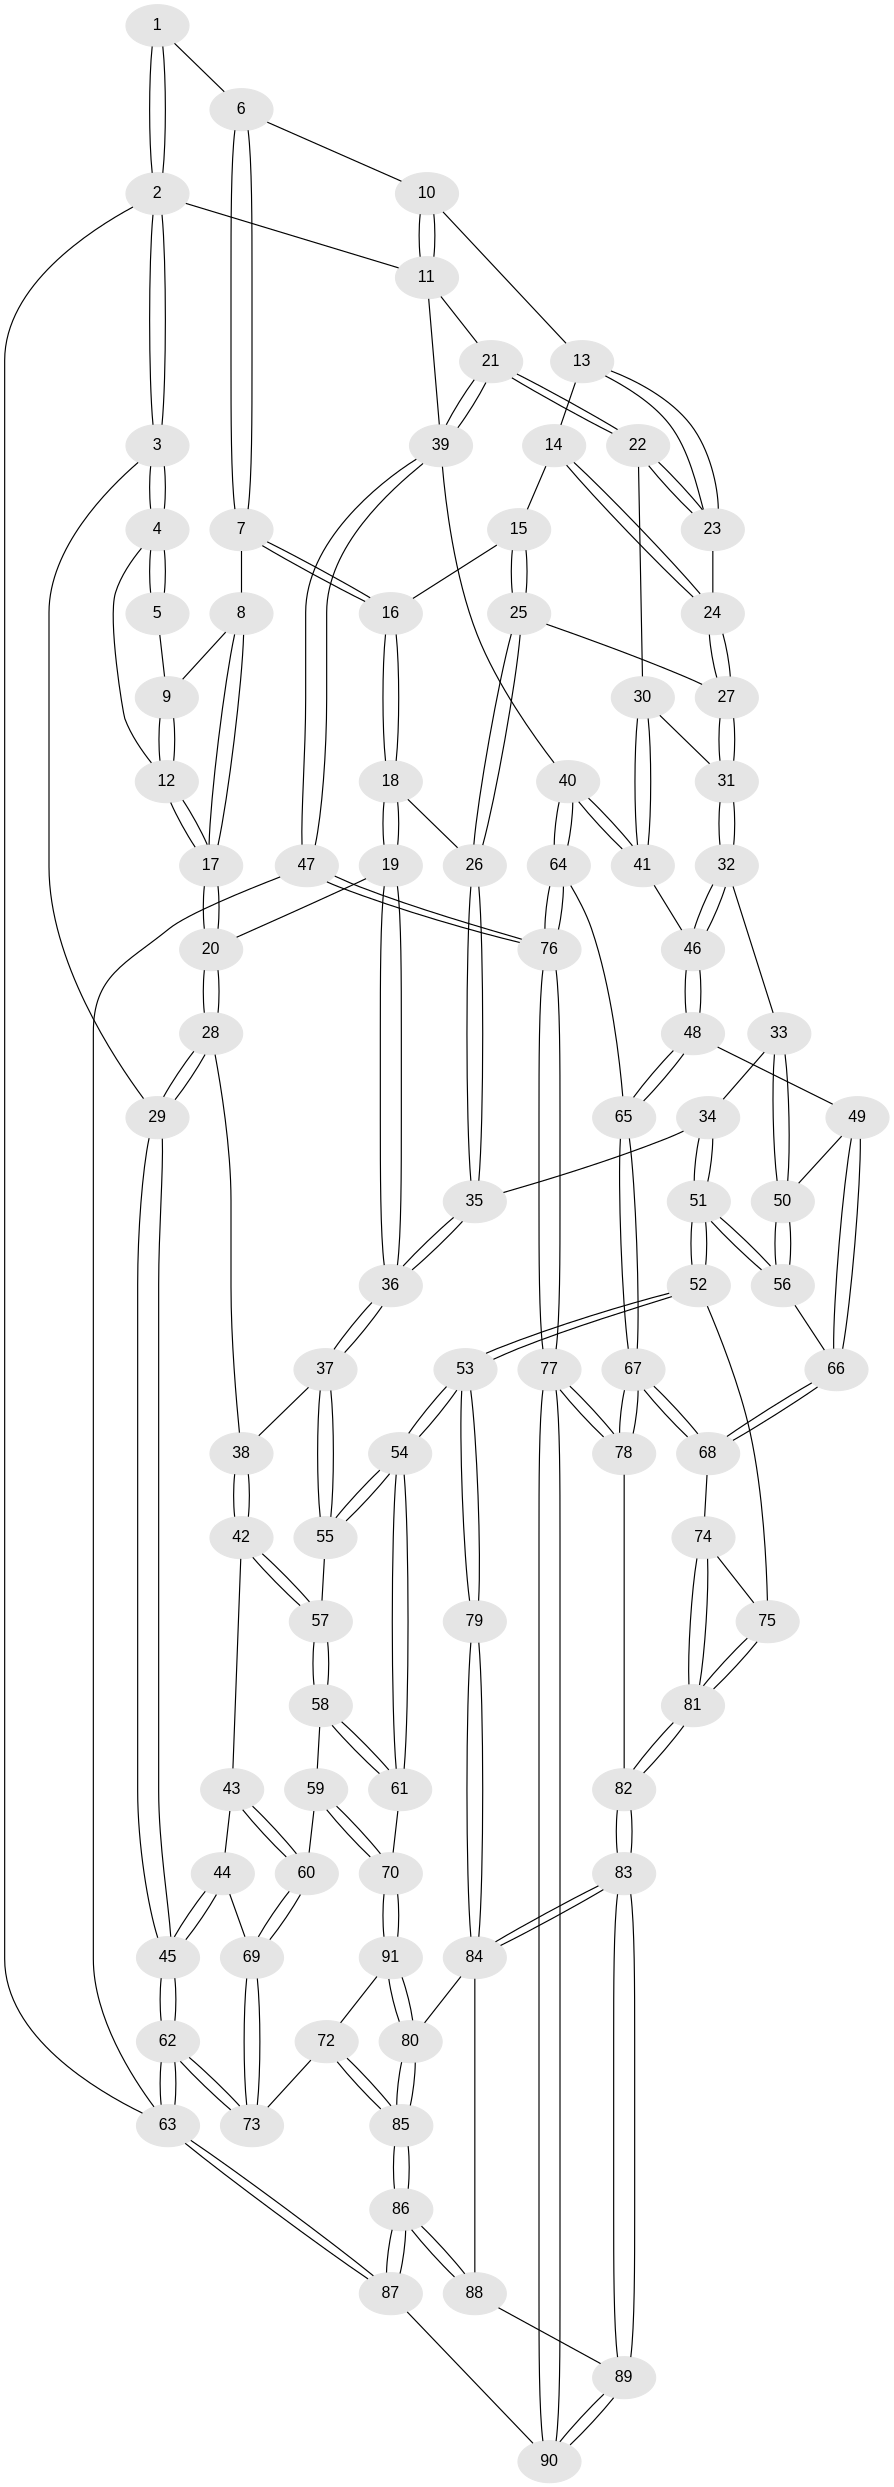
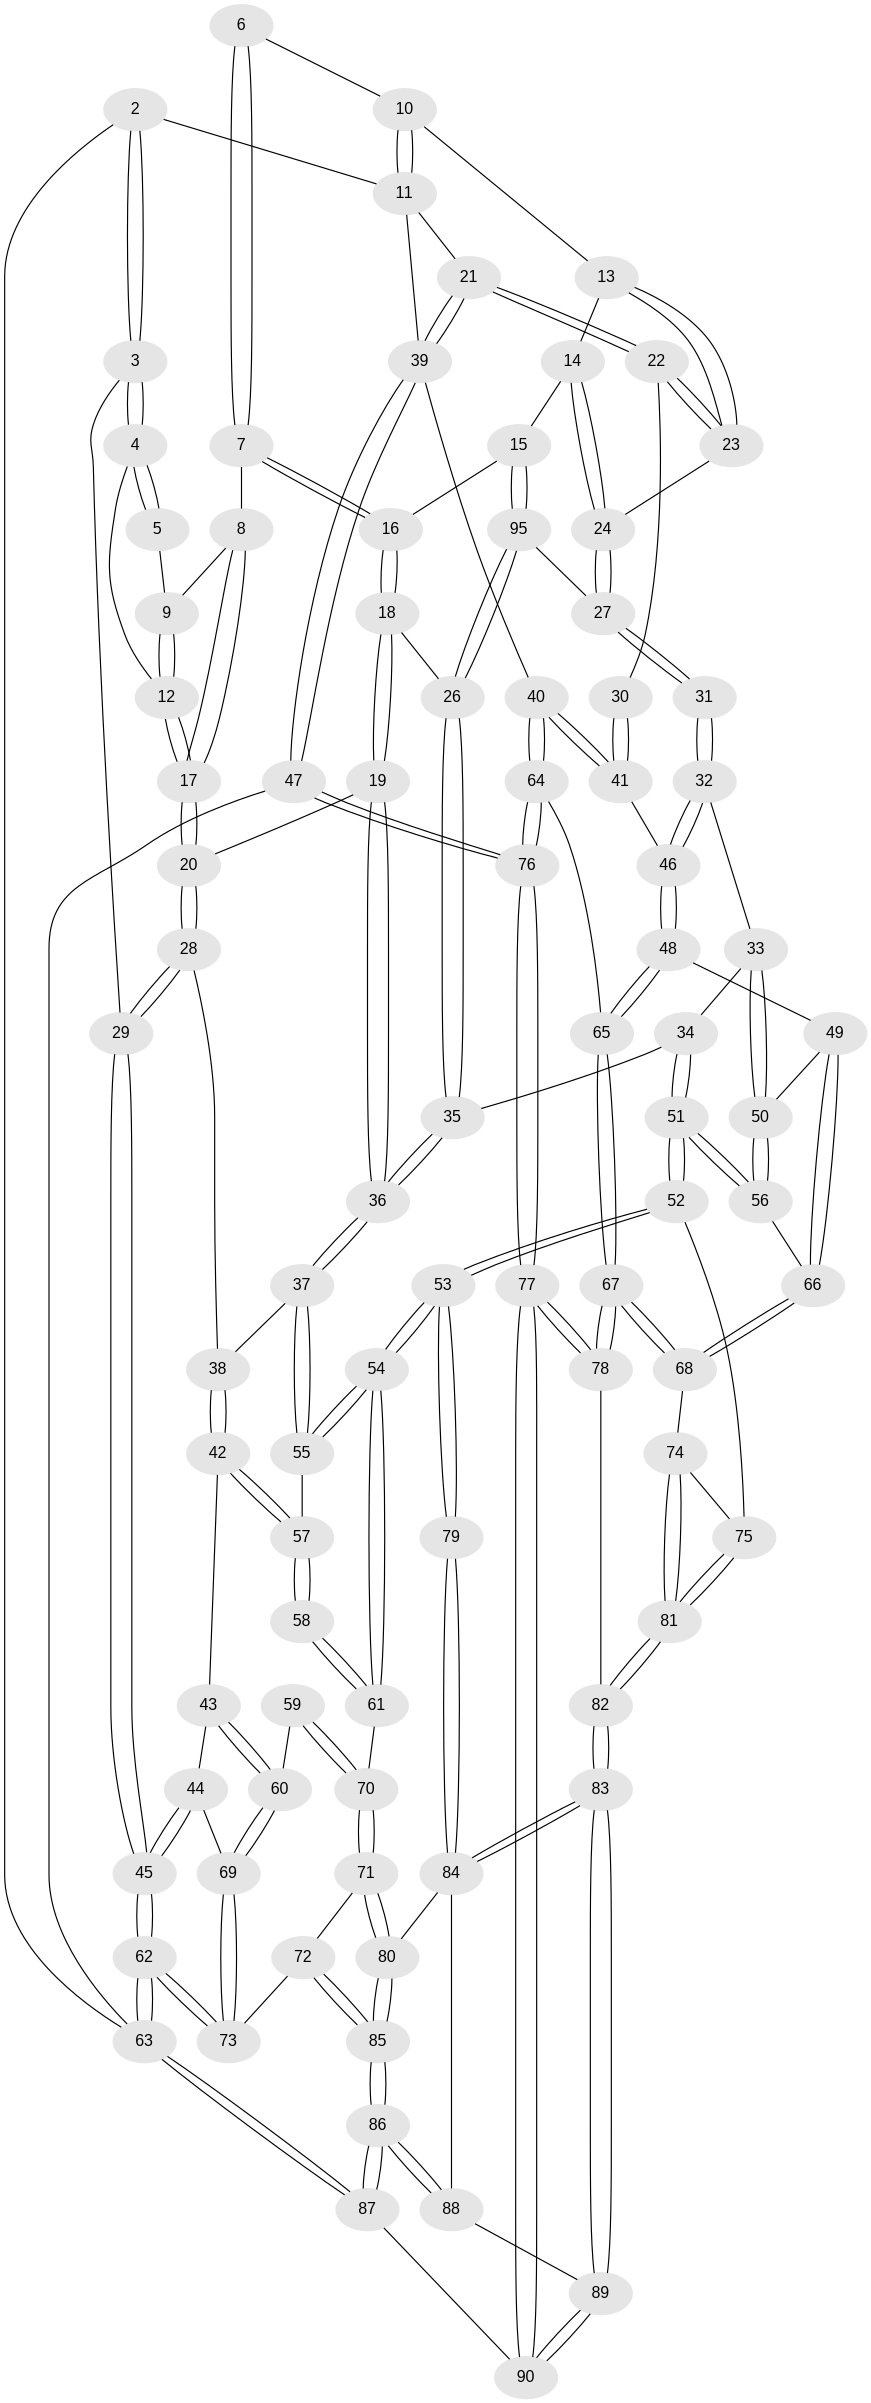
node "1": removed
node "25": label "25" -> "95"
edge "30" -- "31": removed
edge "58" -- "59": removed
node "91": label "91" -> "71"
